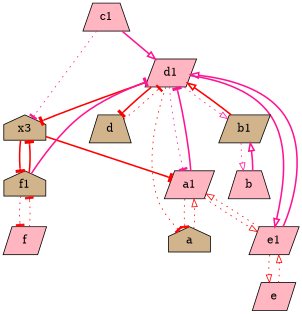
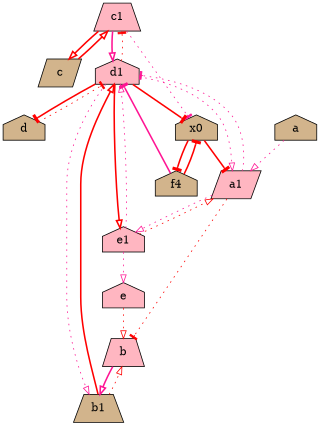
node "c": added
node "d1": shape parallelogram -> house
edge "d1" -> "e1": color deeppink -> red
edge "e1" -> "d1": style bold -> dotted
edge "d1" -> "a1": arrowhead tee -> onormal
node "x3": label "x3" -> "x0"
node "d": shape trapezium -> house
node "b1": shape parallelogram -> trapezium
edge "a1" -> "d1": style bold -> dotted
edge "b1" -> "b": color deeppink -> red
edge "d1" -> "a": now "d1" -> "c1"
node "f1": label "f1" -> "f4"
edge "a1" -> "a": now "a1" -> "b"
edge "a1" -> "e1": color red -> deeppink
edge "a" -> "a1": color red -> deeppink
node "f": removed
node "e1": shape parallelogram -> house
edge "e1" -> "e": color red -> deeppink
edge "e" -> "e1": now "e" -> "b"
node "e": shape parallelogram -> house
